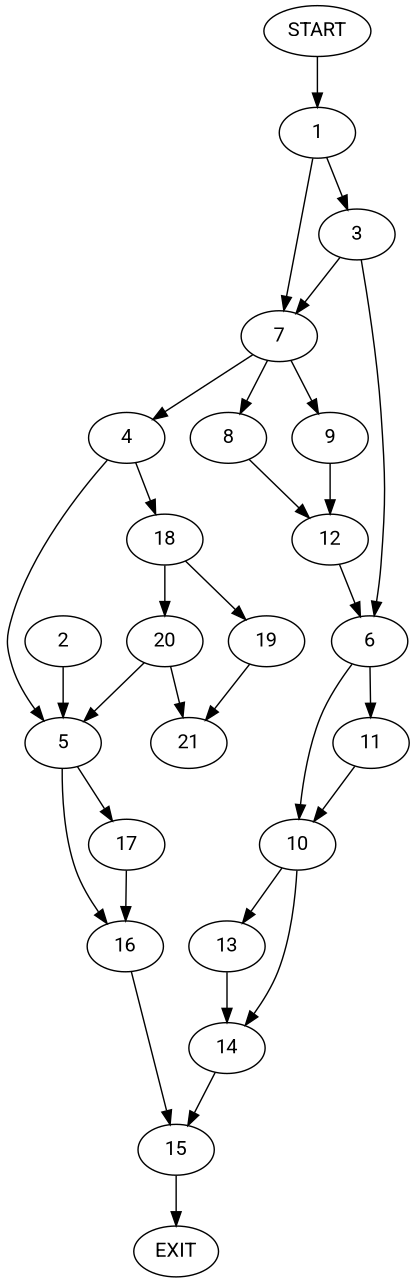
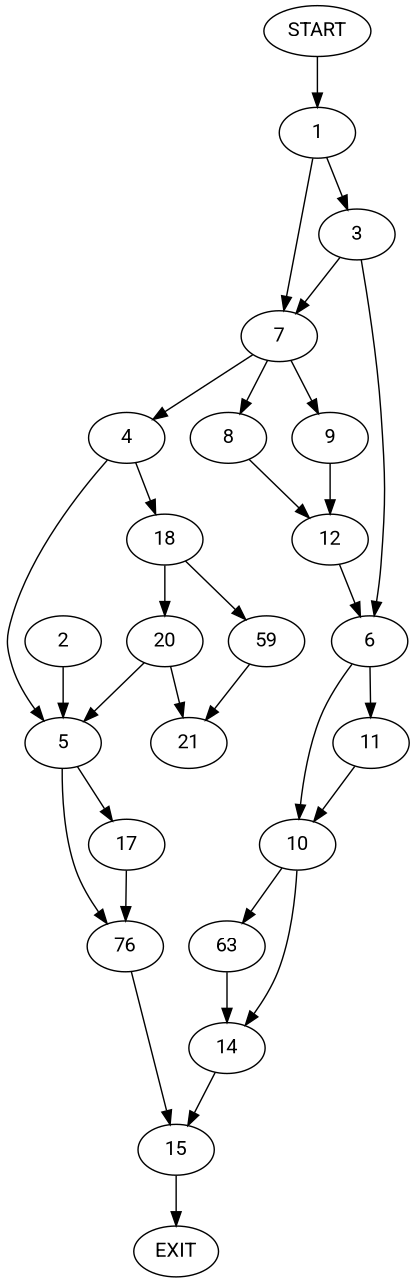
node "19": label "19" -> "59"
node "16": label "16" -> "76"
node "13": label "13" -> "63"
